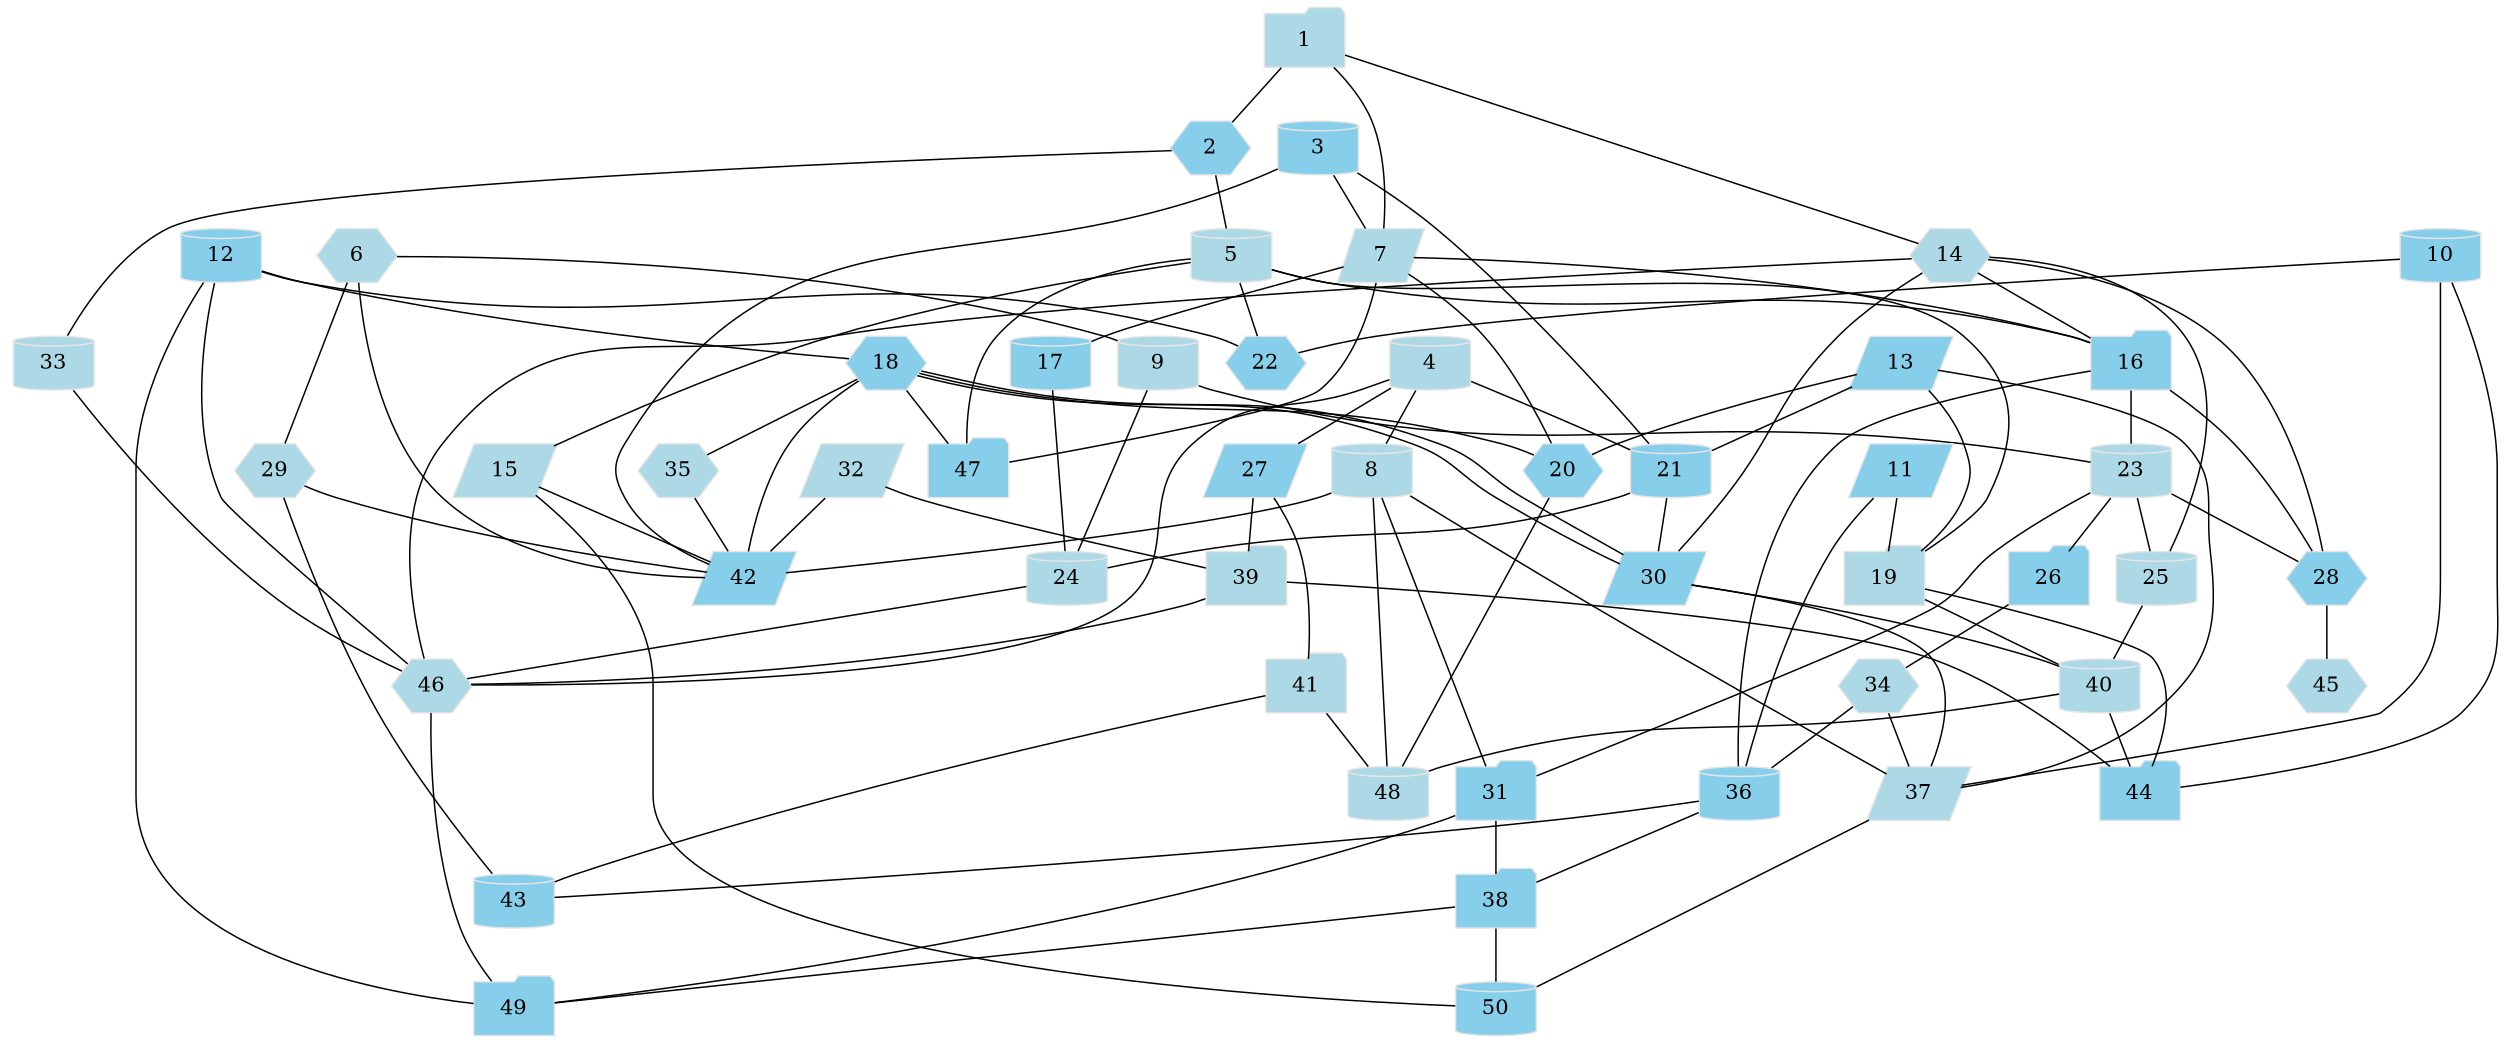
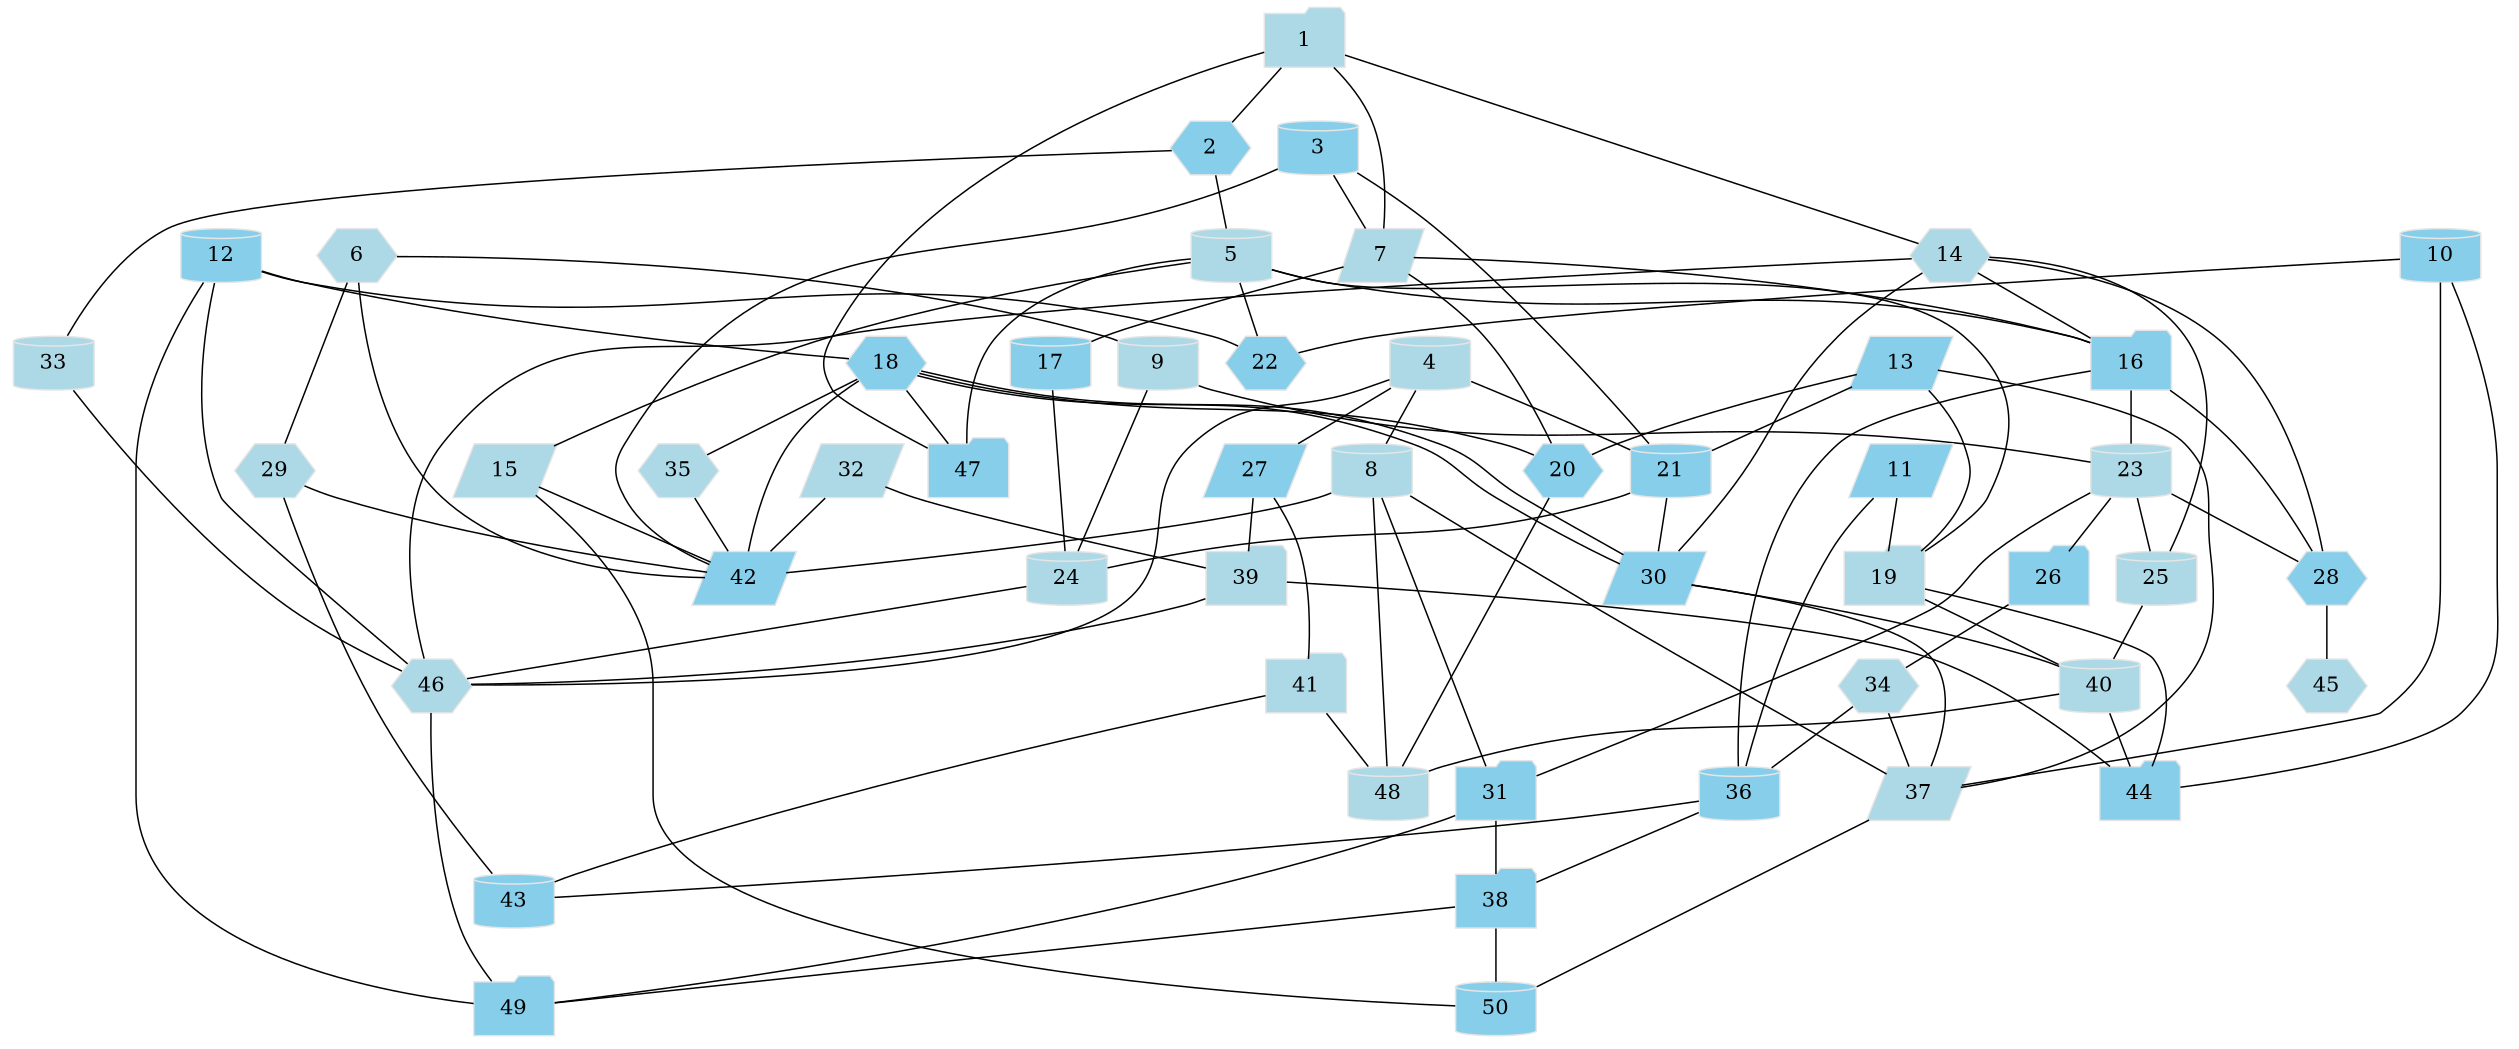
edge "7" -- "47": now "1" -- "47"
